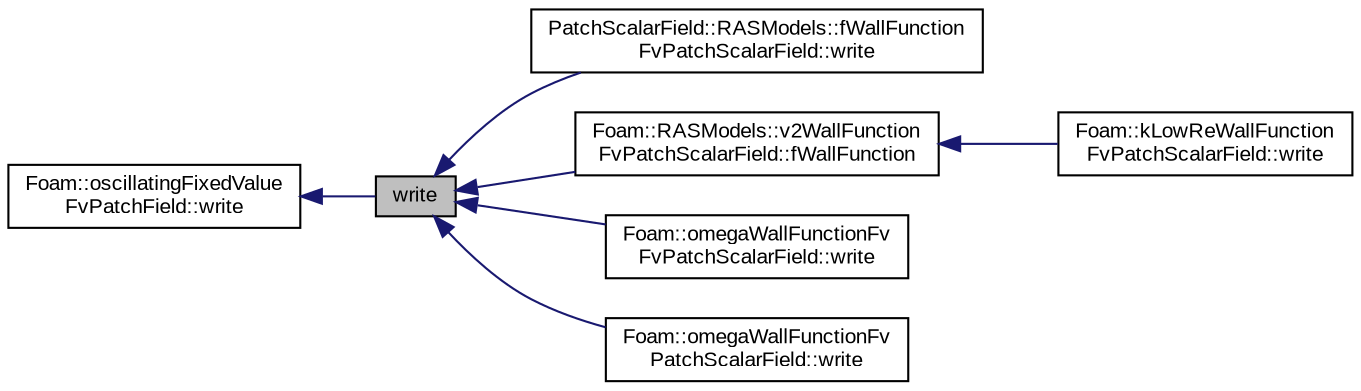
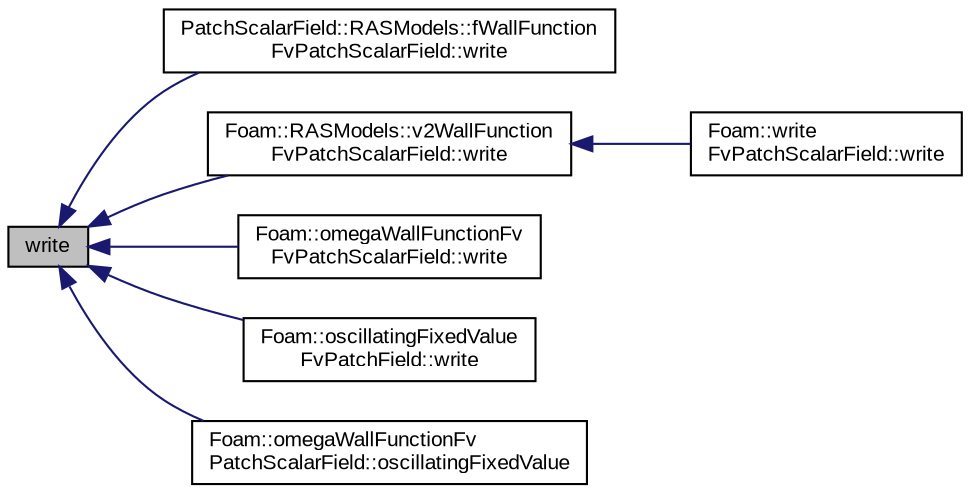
node "Foam::RASModels::v2WallFunction FvPatchScalarField::fWallFunction": label "Foam::RASModels::v2WallFunction FvPatchScalarField::fWallFunction" -> "Foam::RASModels::v2WallFunction FvPatchScalarField::write"
node "Foam::kLowReWallFunction FvPatchScalarField::write": label "Foam::kLowReWallFunction FvPatchScalarField::write" -> "Foam::write FvPatchScalarField::write"
edge "write" -> "Foam::oscillatingFixedValue FvPatchField::write": reversed
node "Foam::omegaWallFunctionFv PatchScalarField::write": label "Foam::omegaWallFunctionFv PatchScalarField::write" -> "Foam::omegaWallFunctionFv PatchScalarField::oscillatingFixedValue"
